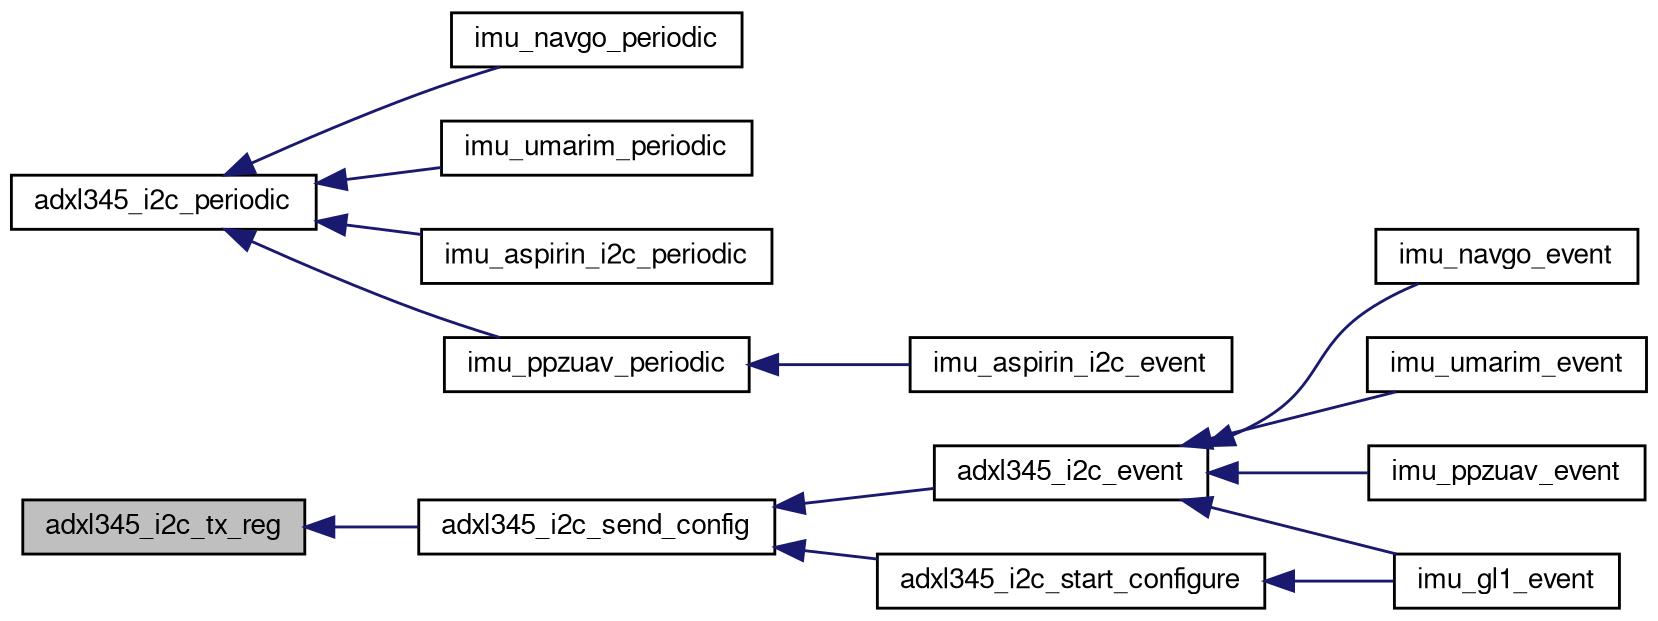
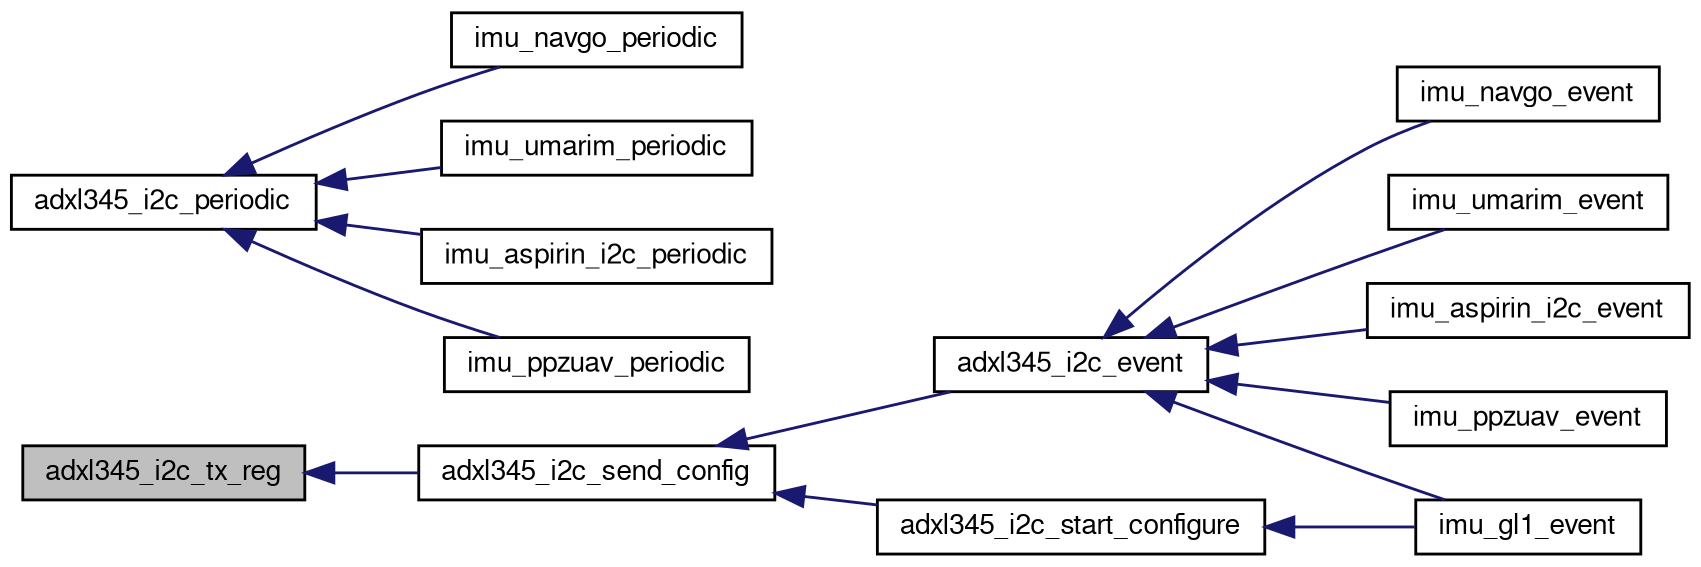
edge "imu_aspirin_i2c_event" -> "imu_ppzuav_periodic": now "imu_aspirin_i2c_event" -> "adxl345_i2c_event"
